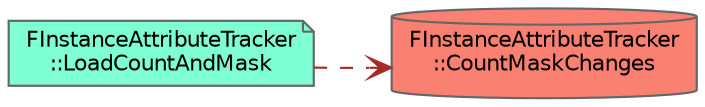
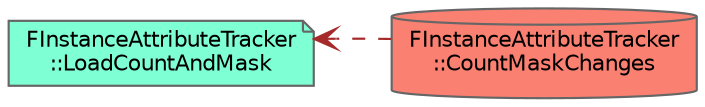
edge "FInstanceAttributeTracker ::LoadCountAndMask" -> "FInstanceAttributeTracker ::CountMaskChanges": reversed
